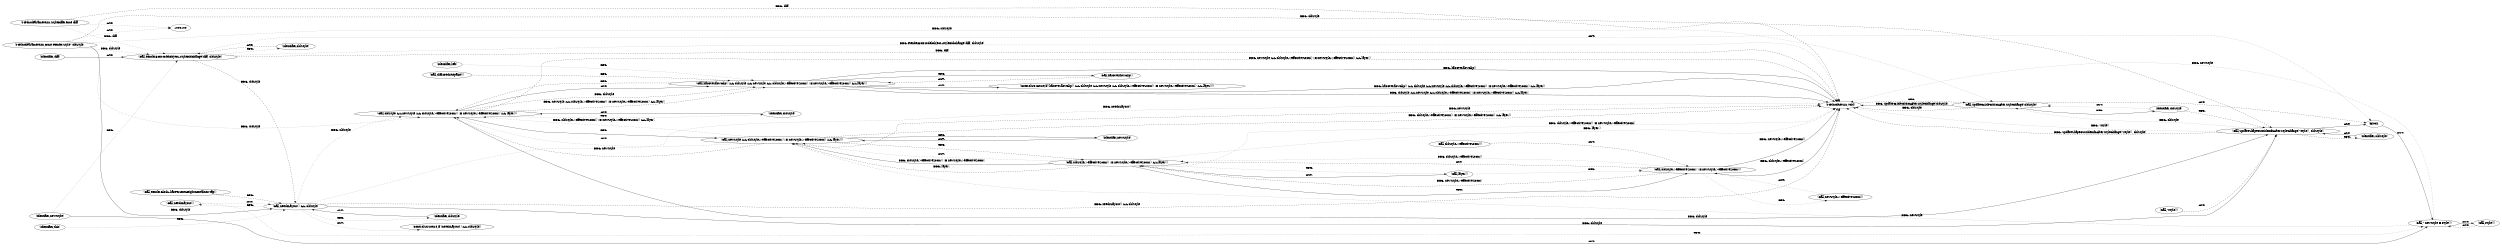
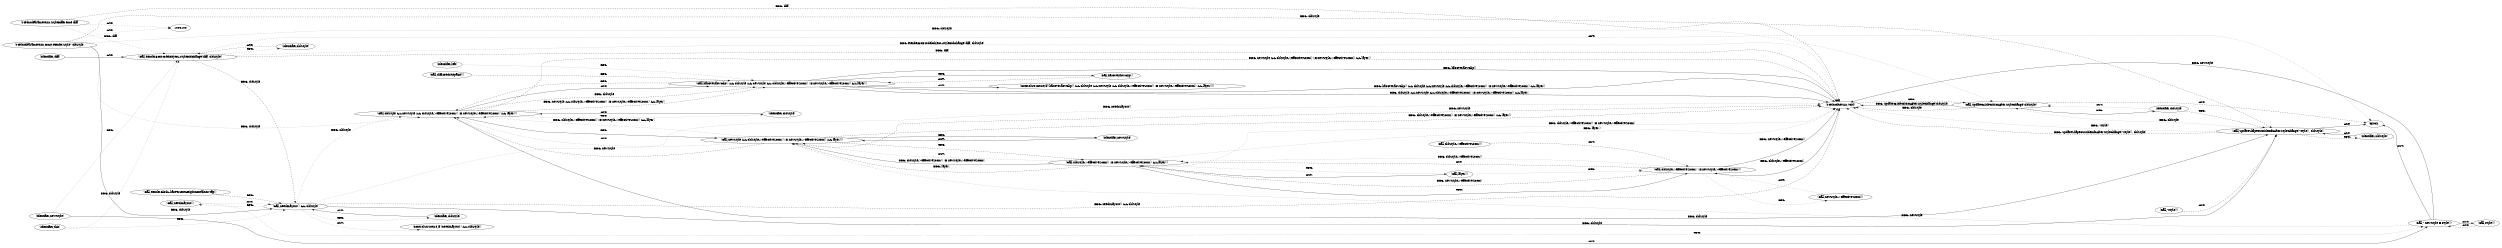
edge "(MethodParameterIn,const RenderStyle* oldStyle)" -> "(Call,RenderBoxModelObject::styleDidChange(diff, oldStyle))": now "(Identifier,this)" -> "(Call,RenderBoxModelObject::styleDidChange(diff, oldStyle))"
edge "(Call,* newStyle = style())" -> "(MethodReturn,void)": style dotted -> solid
edge "(Block,)" -> "(Call,* newStyle = style())": reversed
